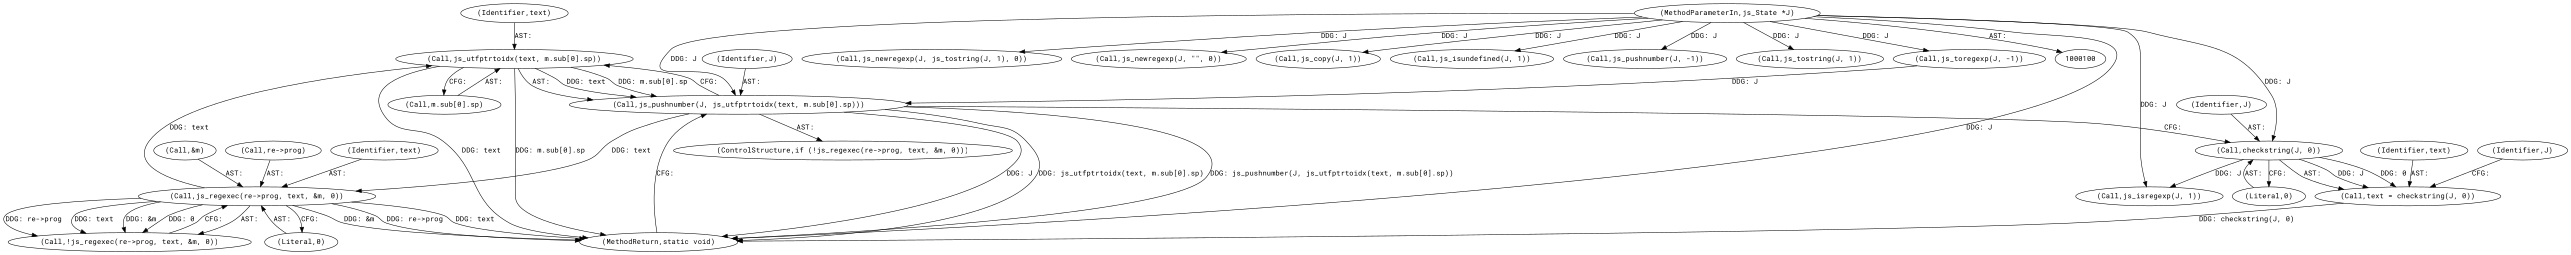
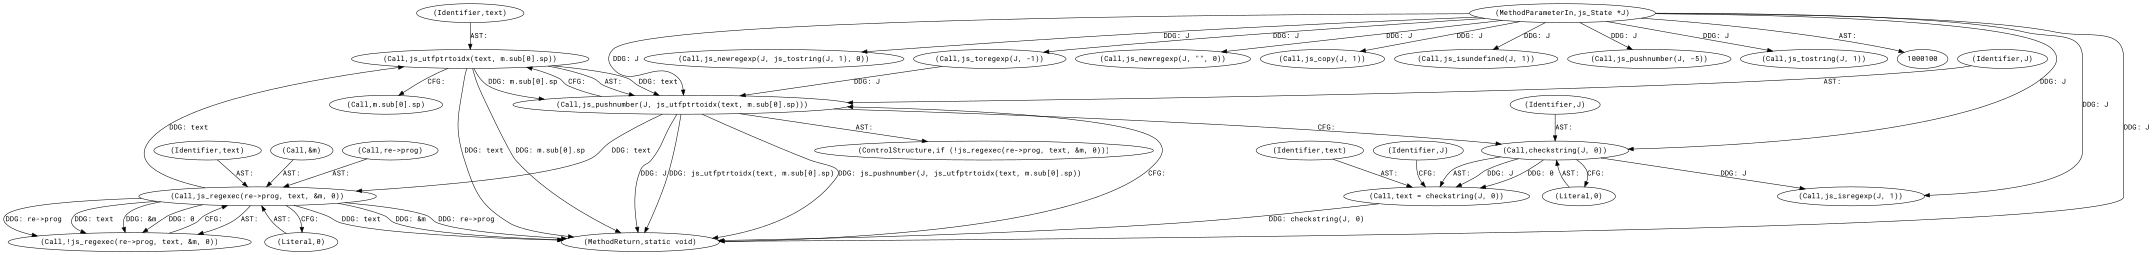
node "(Call,js_pushnumber(J, -1))": label "(Call,js_pushnumber(J, -1))" -> "(Call,js_pushnumber(J, -5))"
edge "(Call,m.sub[0].sp)" -> "(Call,js_utfptrtoidx(text, m.sub[0].sp))": removed, label "AST:"
